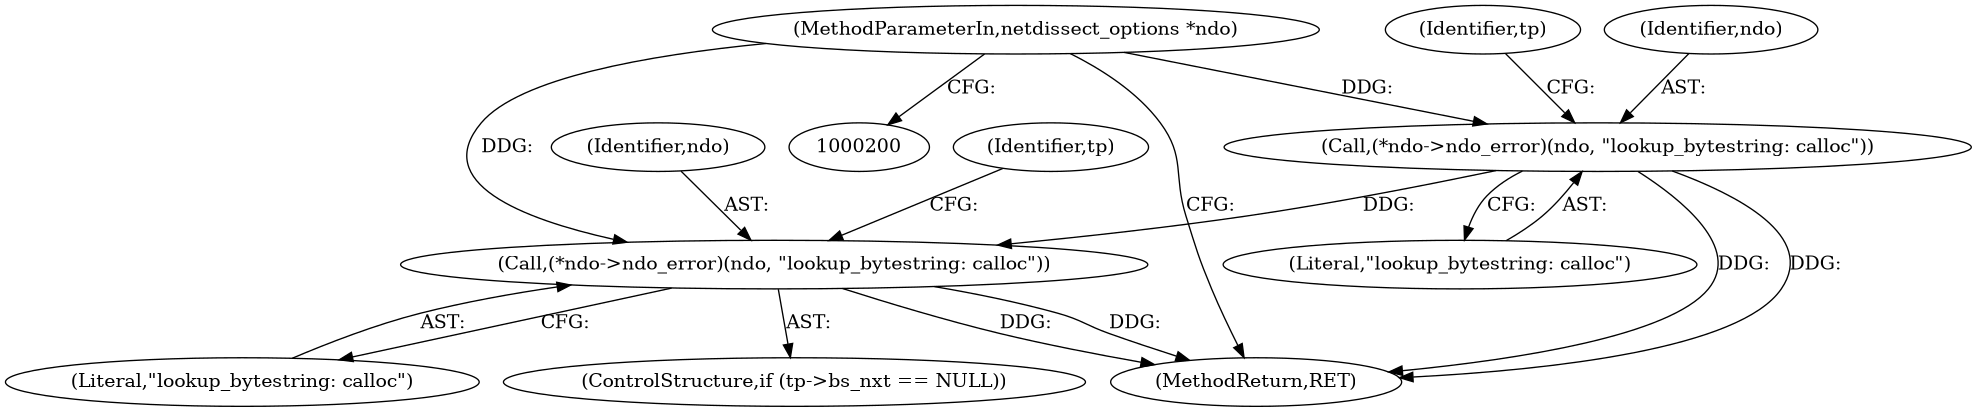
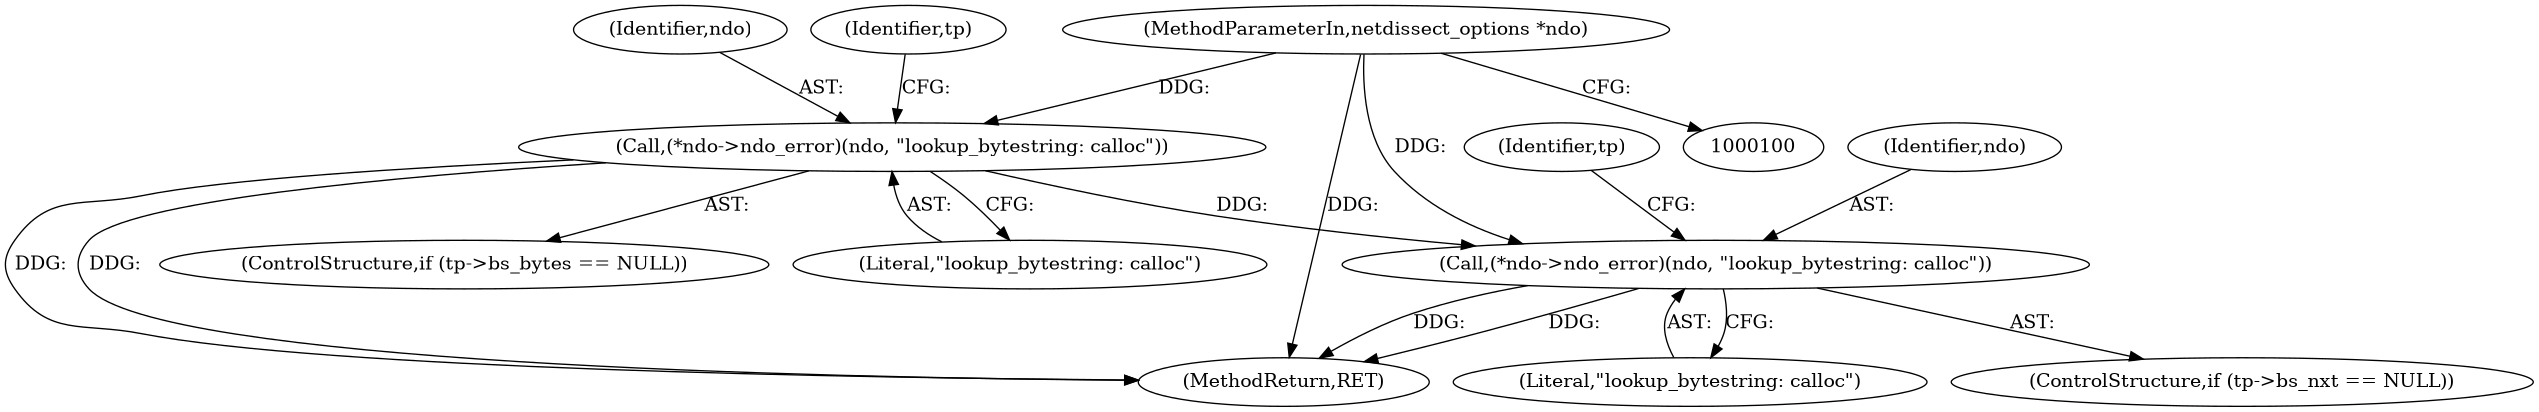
node "1000200": label "1000200" -> "1000100"
edge "(MethodParameterIn,netdissect_options *ndo)" -> "(MethodReturn,RET)": label "CFG: " -> "DDG: "
node "(ControlStructure,if (tp->bs_bytes == NULL))": added
